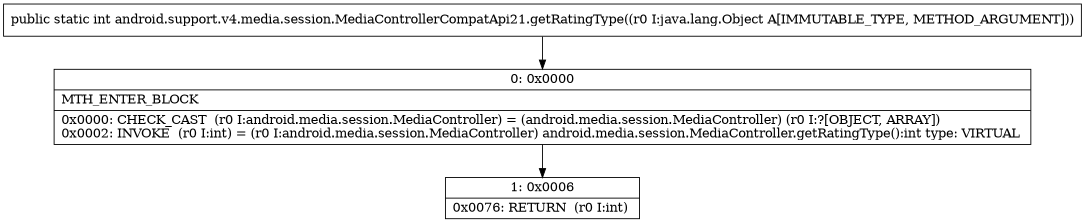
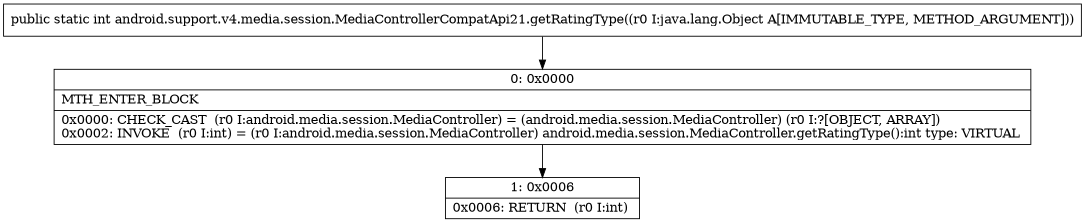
node "1: 0x0006": text "0x0076: RETURN  (r0 I:int)" -> "0x0006: RETURN  (r0 I:int)"
